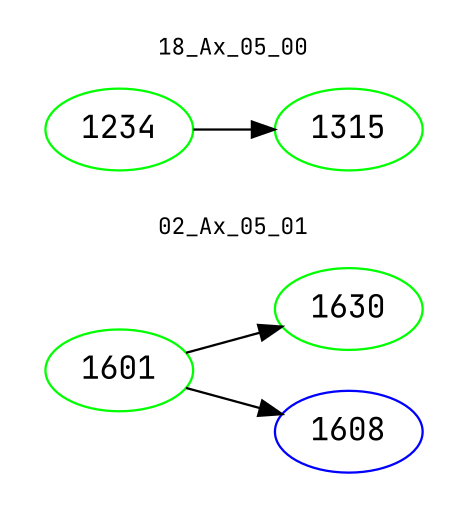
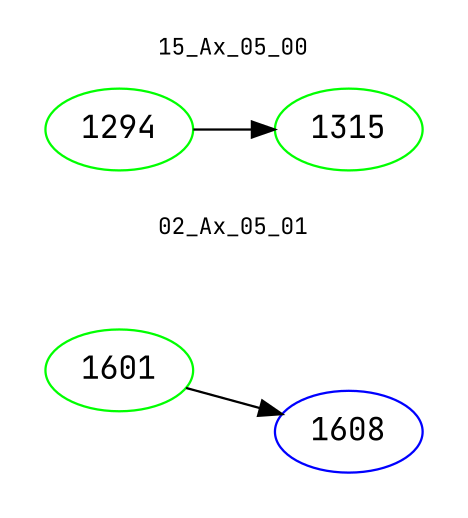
cluster "18_Ax_05_00": label "18_Ax_05_00" -> "15_Ax_05_00"
node "1234": label "1234" -> "1294"
node "1630": removed
